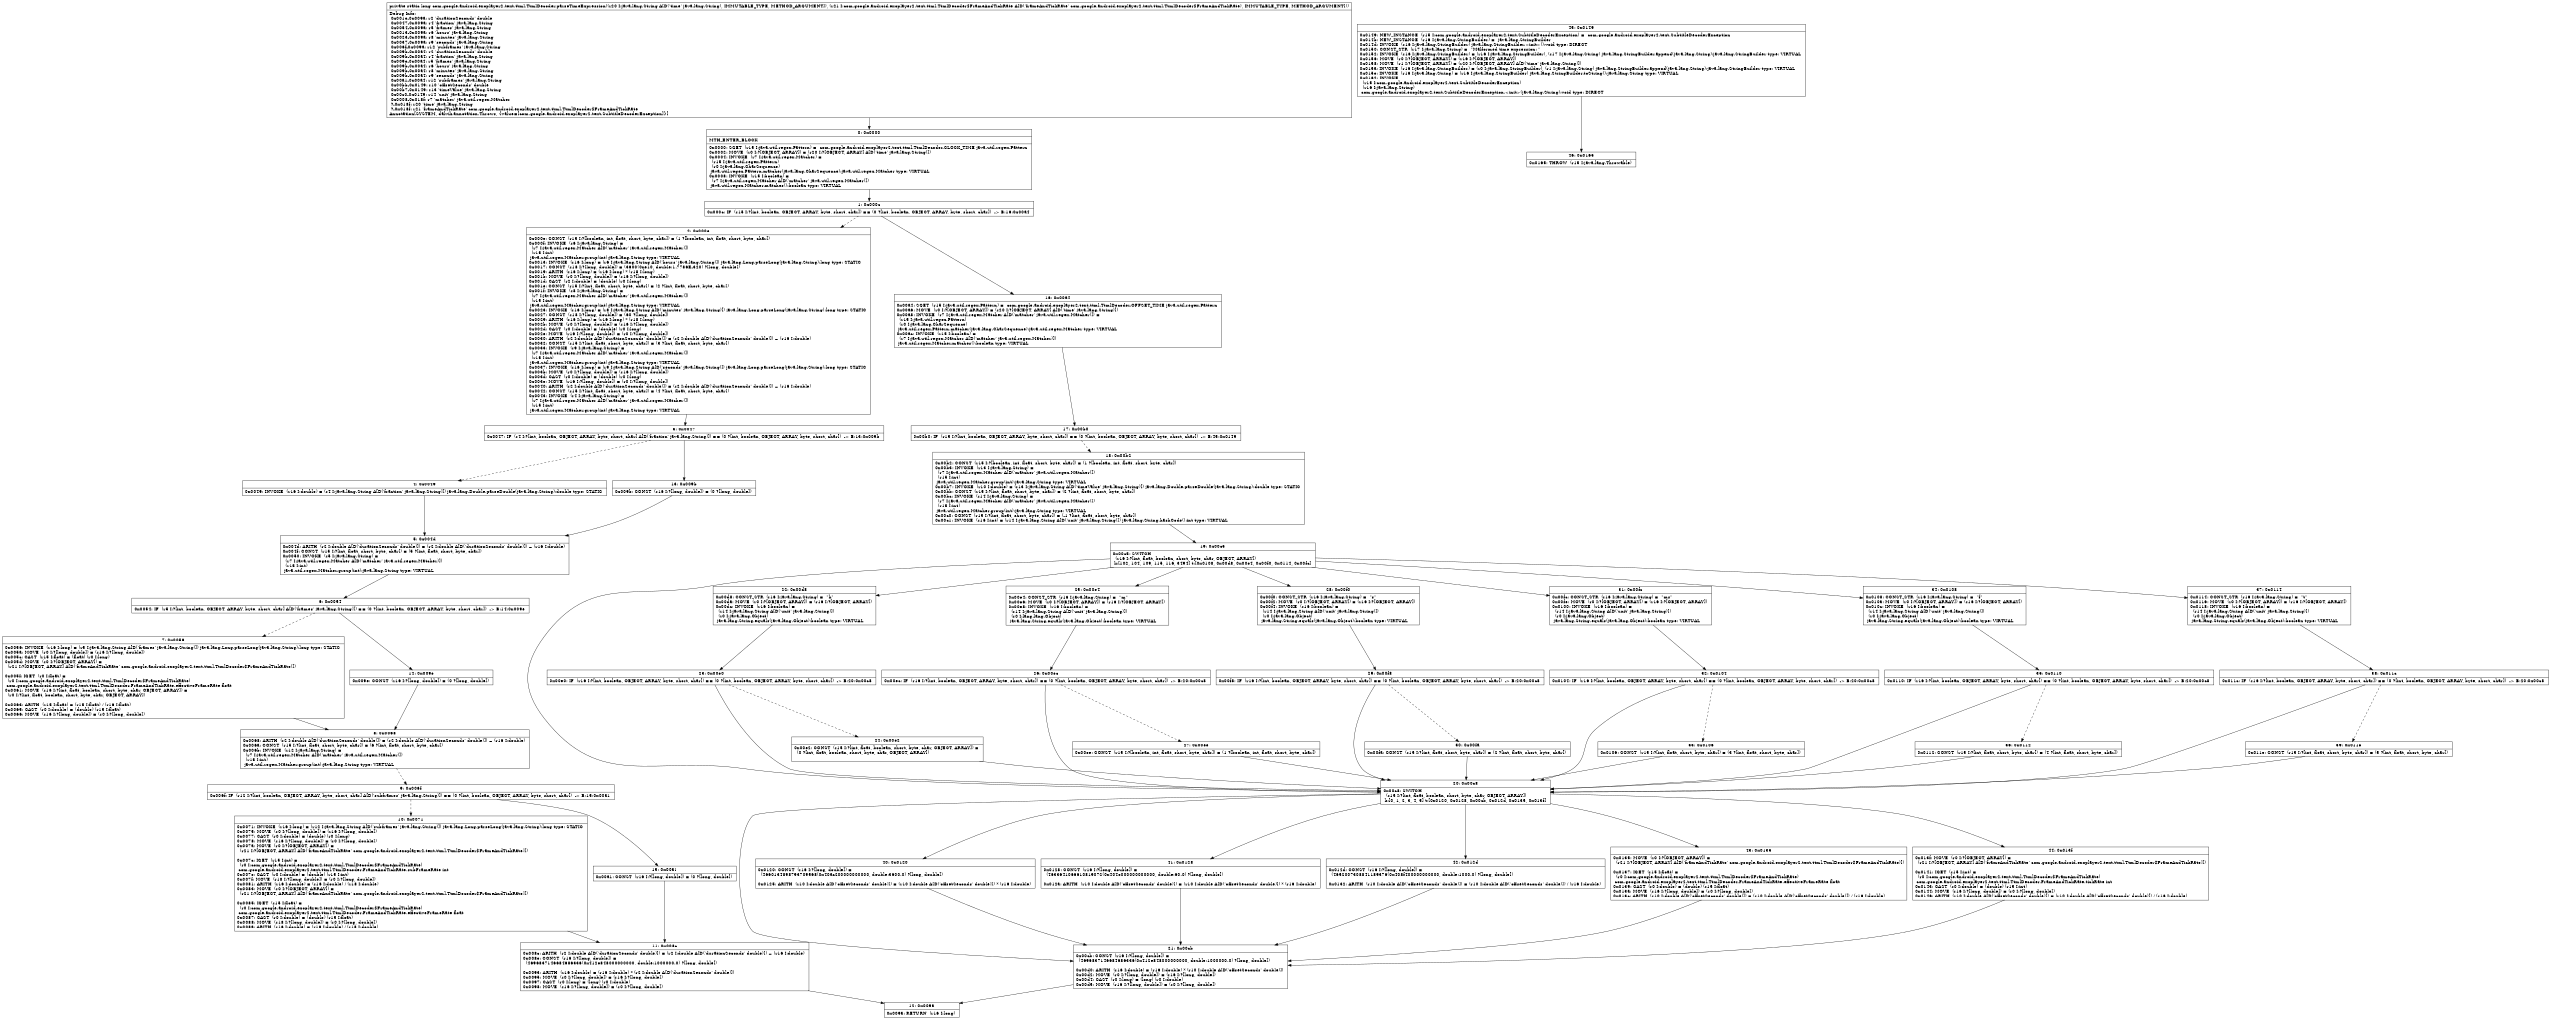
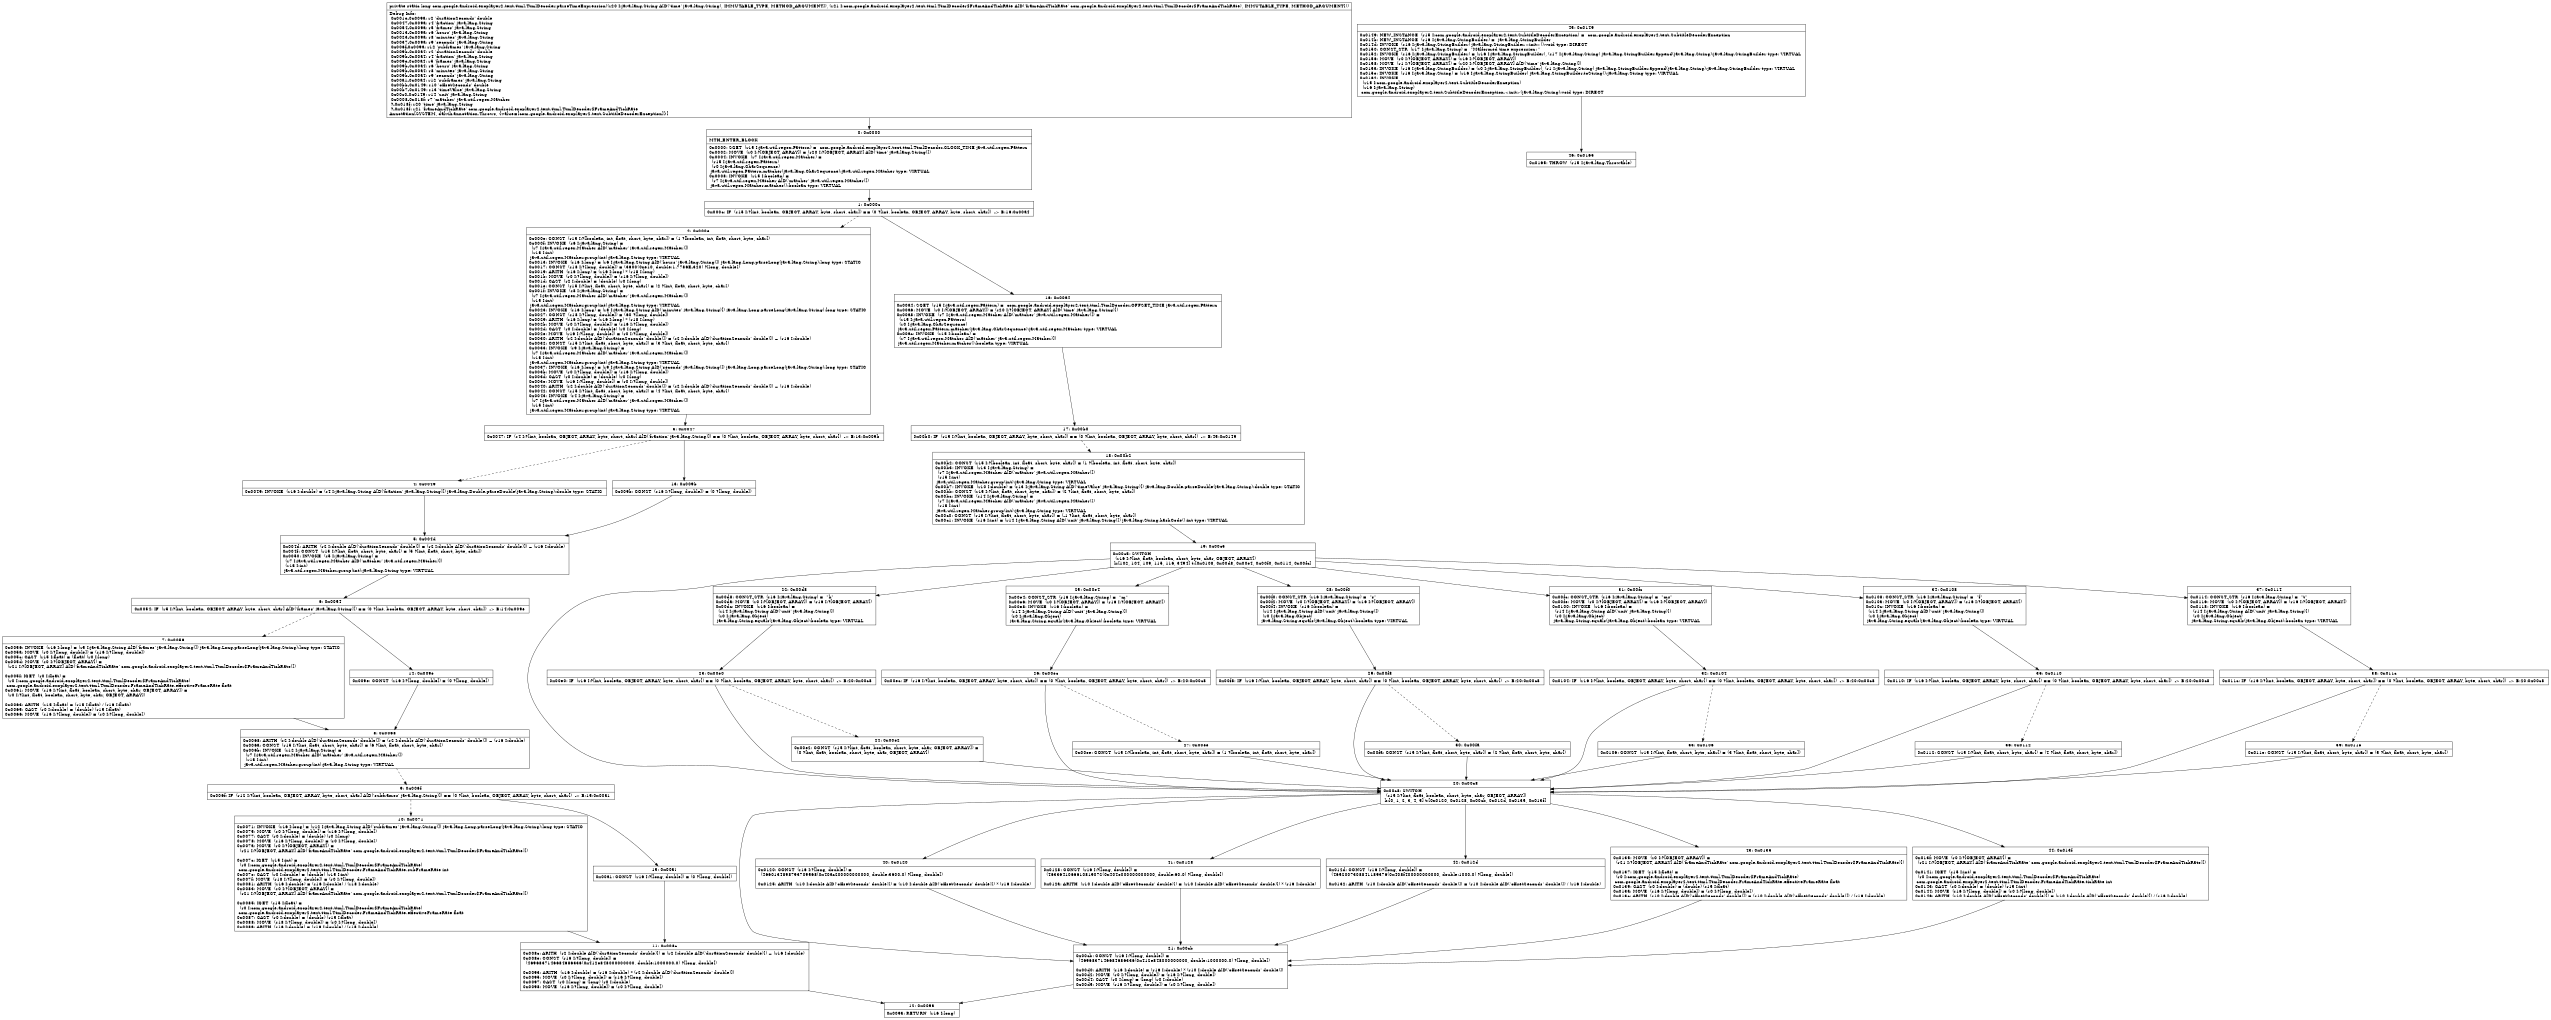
node "25: 0x00e4": text "(r0 I:lang.lang.Object)" -> "(r0 I:java.lang.Object)"
